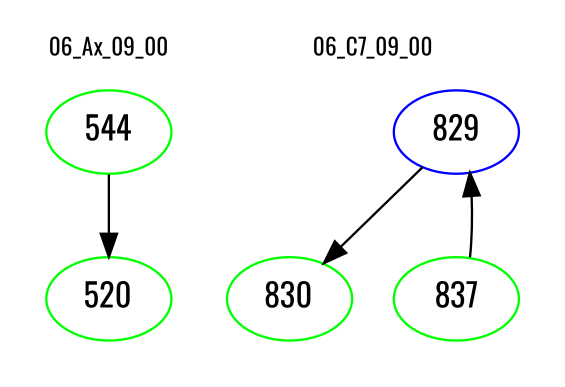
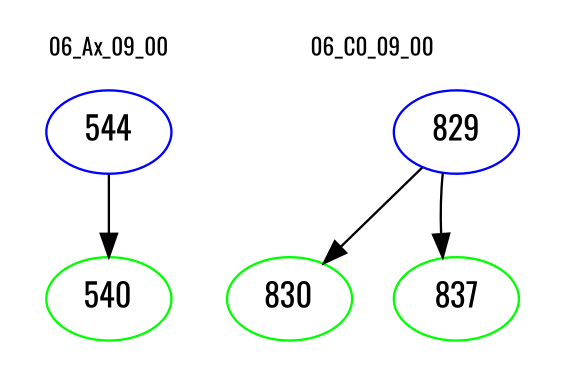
cluster "06_C7_09_00": label "06_C7_09_00" -> "06_C0_09_00"
node "544": color green -> blue
edge "837" -> "829": reversed
node "520": label "520" -> "540"
